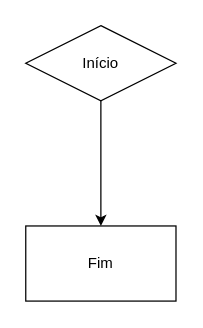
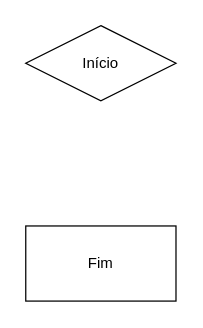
edge "Início" -> "Fim": removed
